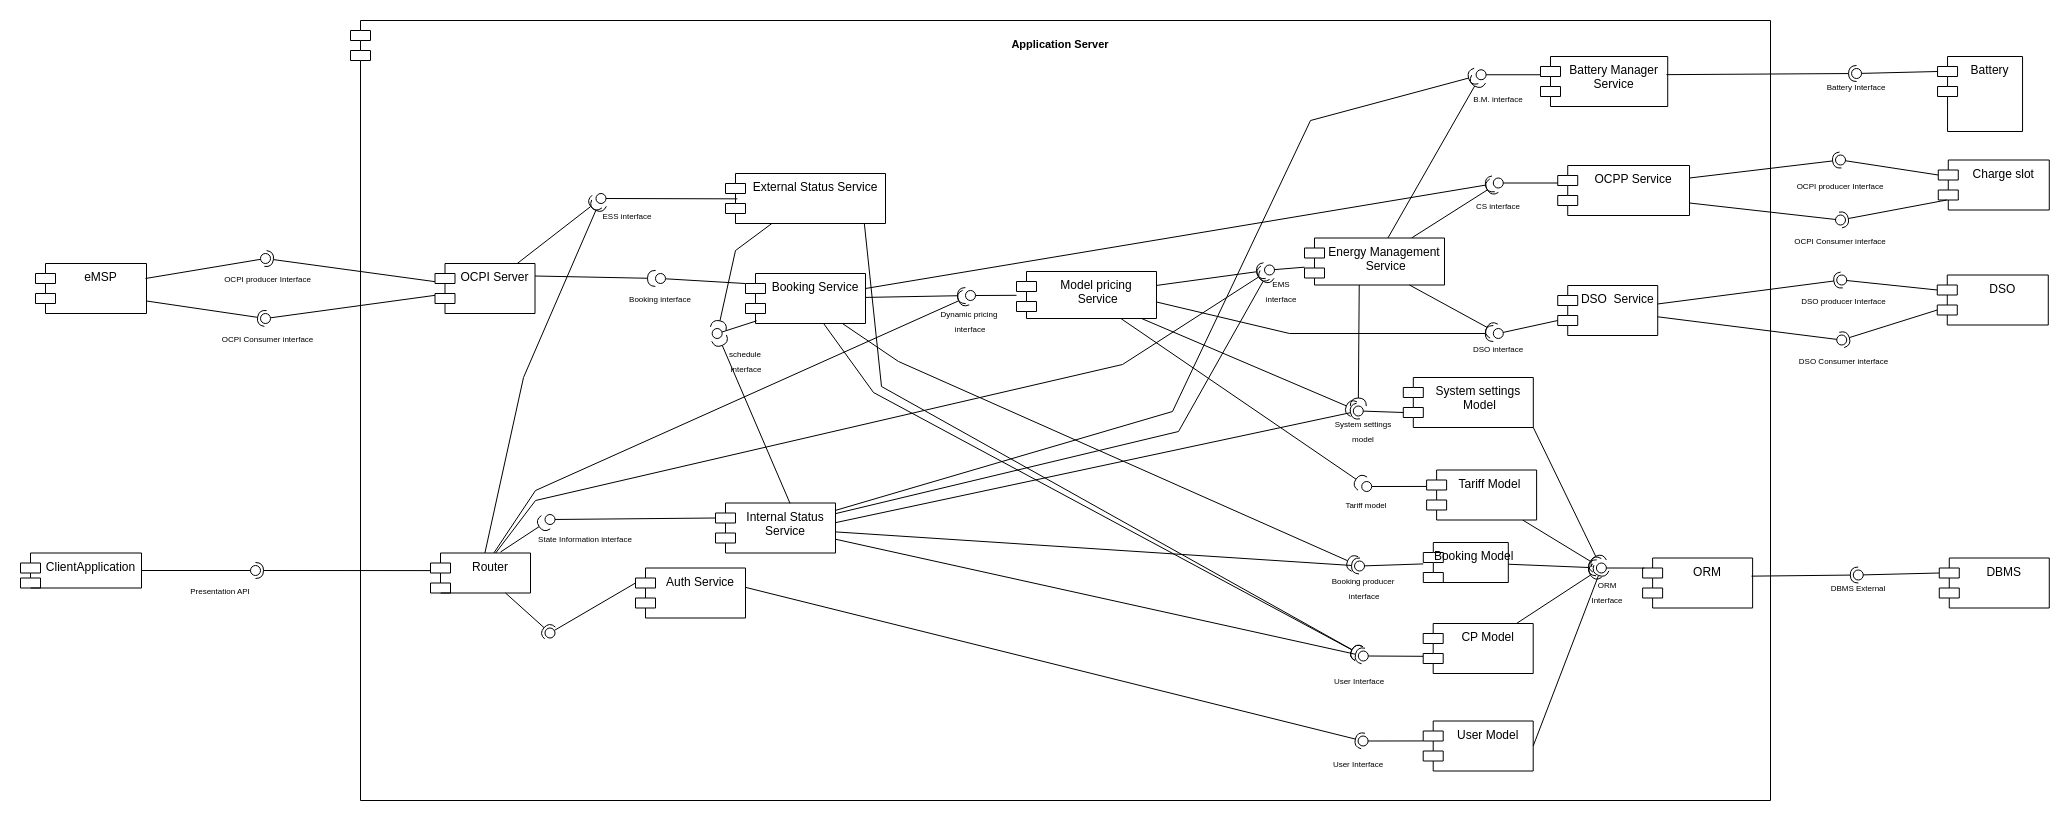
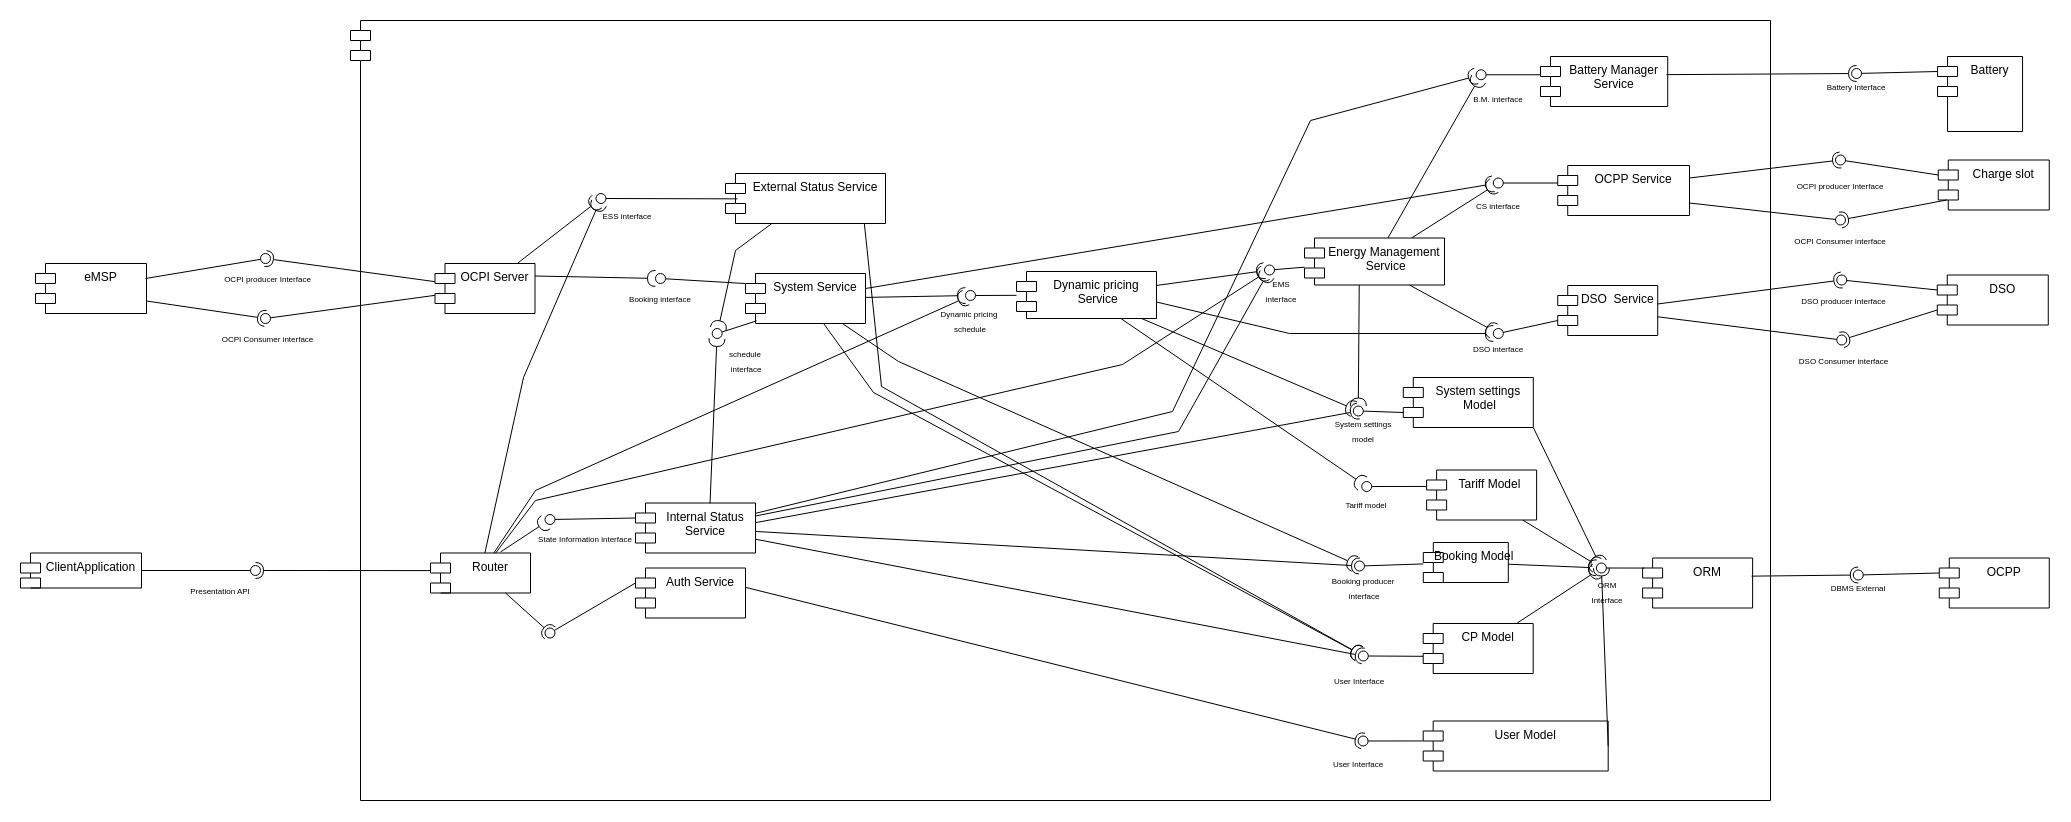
node "Application Server": removed
node "Model pricing Service": label "Model pricing Service" -> "Dynamic pricing Service"
node "Booking Service": label "Booking Service" -> "System Service"
node "Dynamic pricing interface": label "Dynamic pricing interface" -> "Dynamic pricing schedule"
node "Internal Status Service": moved (776, 528) -> (696, 528)
node "DBMS": label "DBMS" -> "OCPP"
node "User Model": size 110x50 -> 185x50
